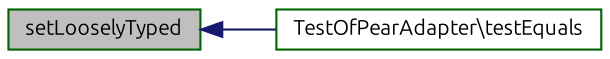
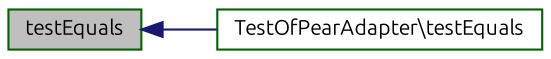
node "setLooselyTyped": label "setLooselyTyped" -> "testEquals"
